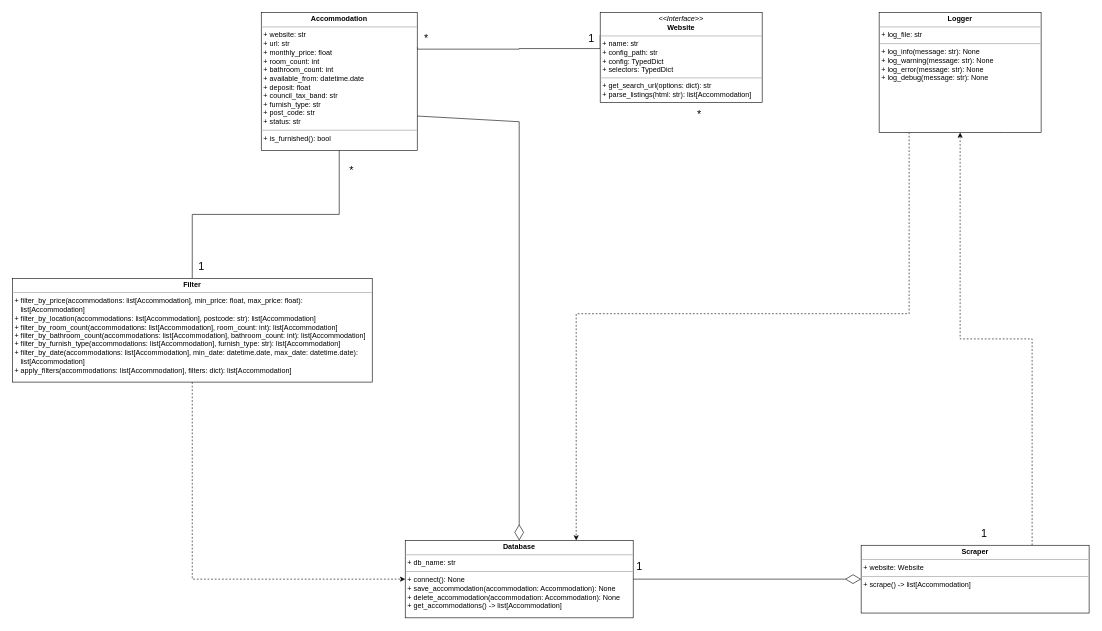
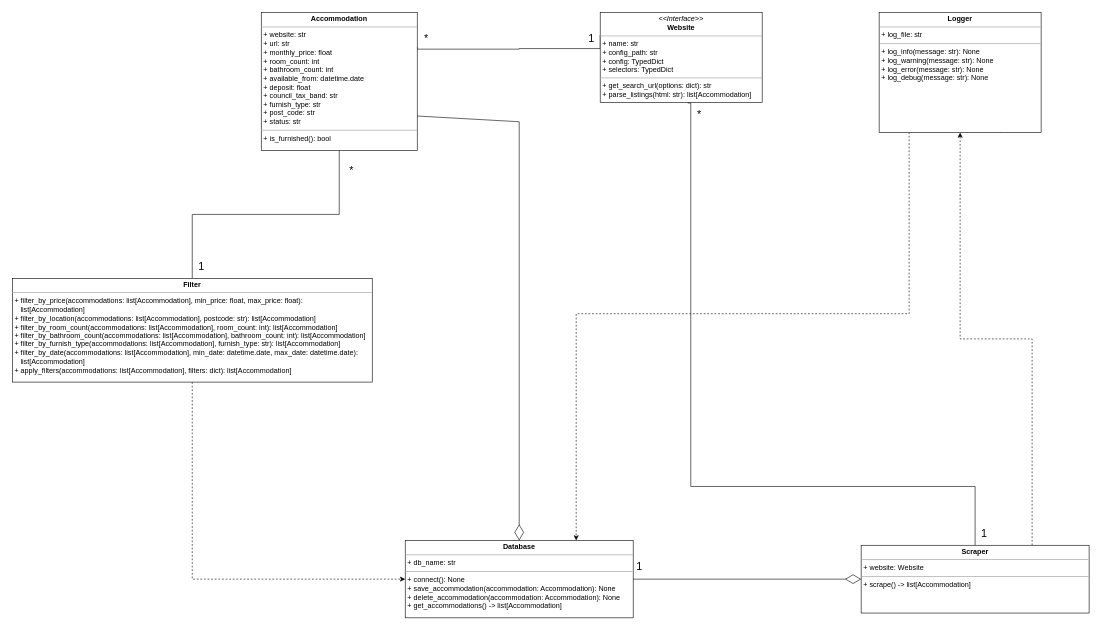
edge "<<Interface>> Website + name: str + config_path: str + config: TypedDict + selectors: TypedDict + get_search_url(options: dict): str + parse_listings(html: str): list[Accommodation]" -- "Scraper + website: Website + scrape() -> list[Accommodation]": added
